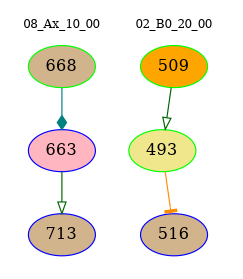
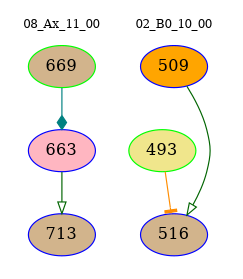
cluster "08_Ax_10_00": label "08_Ax_10_00" -> "08_Ax_11_00"
cluster "02_B0_20_00": label "02_B0_20_00" -> "02_B0_10_00"
node "668": label "668" -> "669"
node "509": color green -> blue
edge "509" -> "493": now "509" -> "516"
